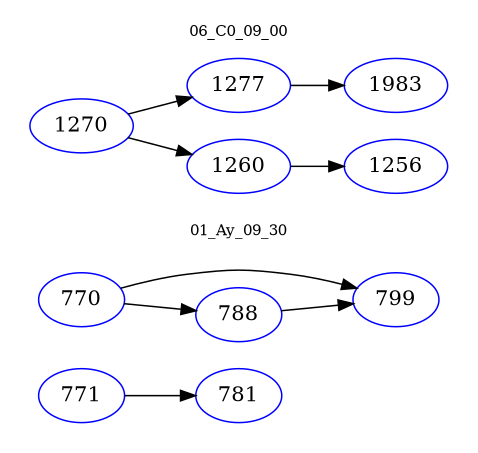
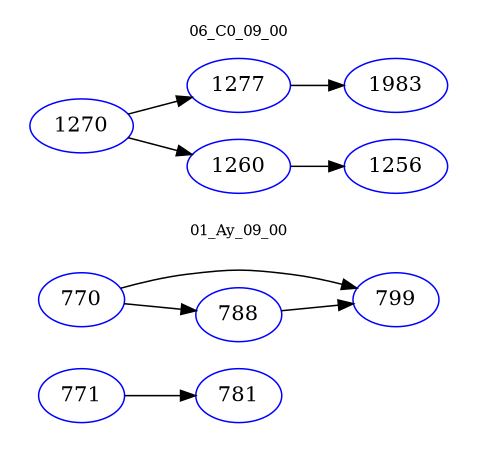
cluster "01_Ay_09_30": label "01_Ay_09_30" -> "01_Ay_09_00"
